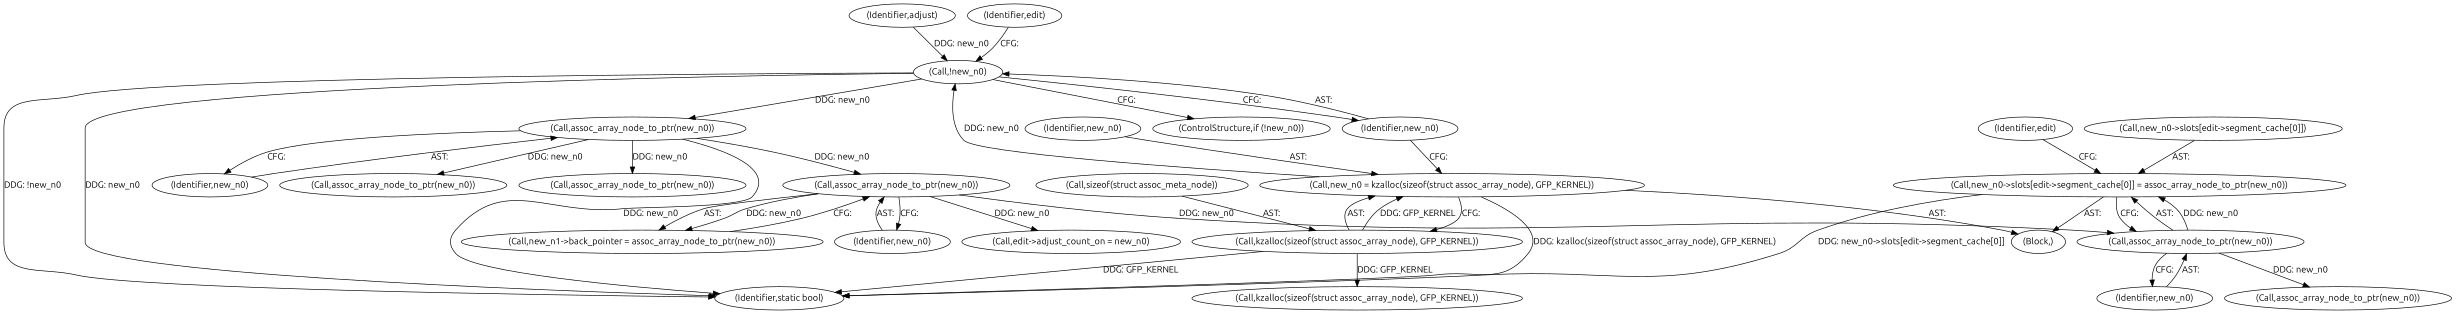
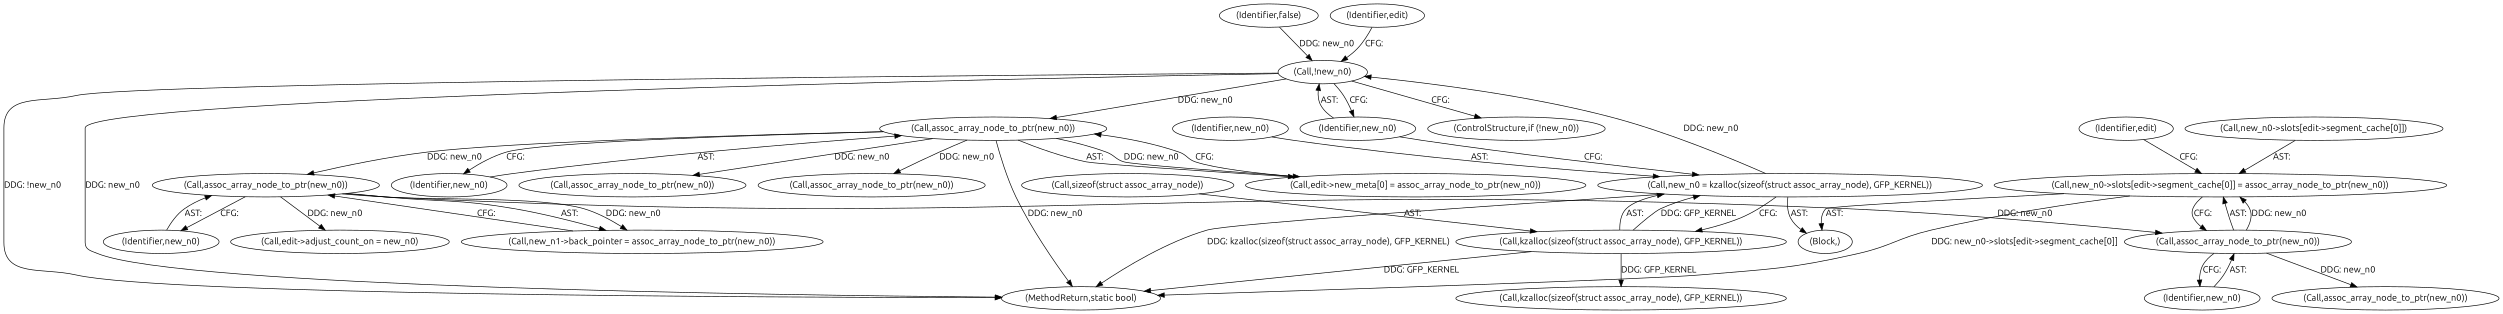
node "(Identifier,adjust)": label "(Identifier,adjust)" -> "(Identifier,false)"
node "(Call,sizeof(struct assoc_meta_node))": label "(Call,sizeof(struct assoc_meta_node))" -> "(Call,sizeof(struct assoc_array_node))"
node "(Call,edit->new_meta[0] = assoc_array_node_to_ptr(new_n0))": added
node "(Identifier,static bool)": label "(Identifier,static bool)" -> "(MethodReturn,static bool)"
